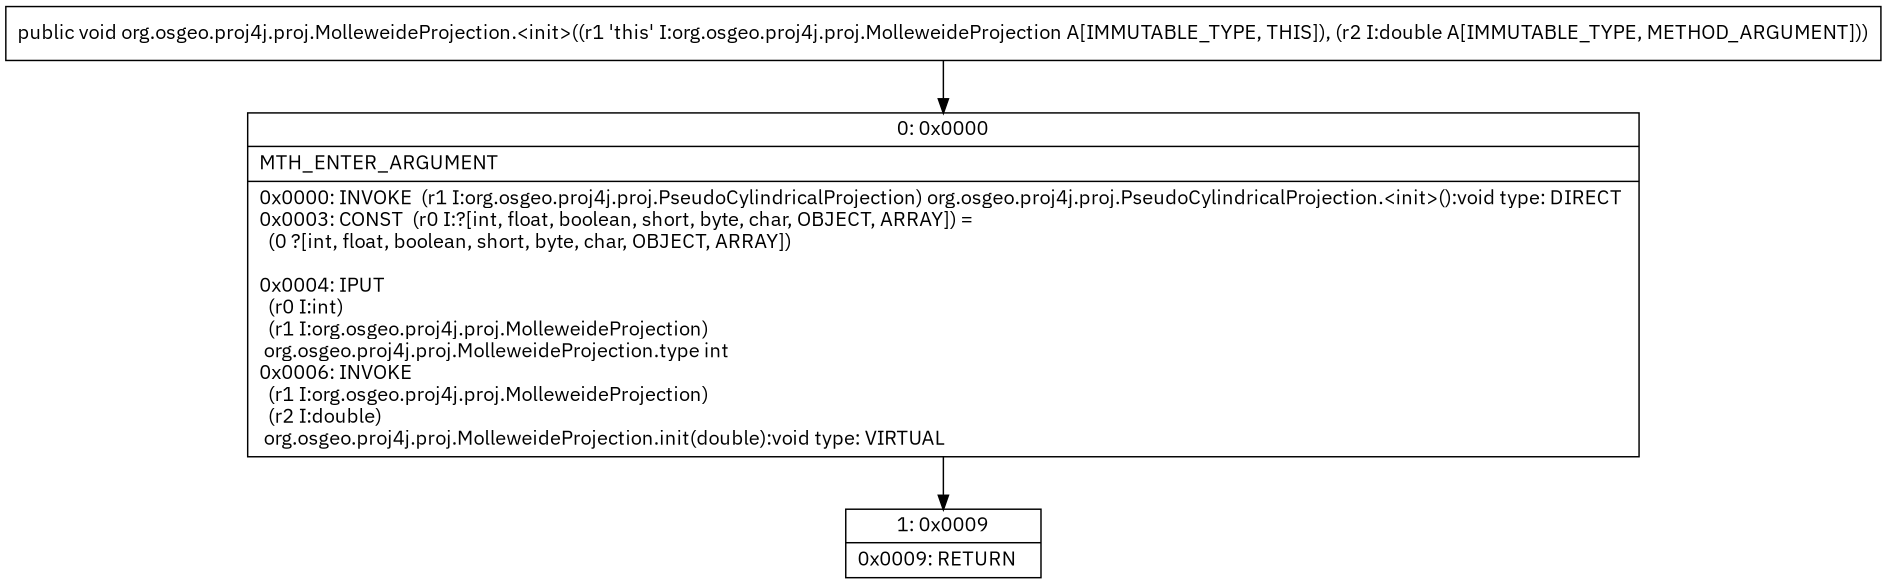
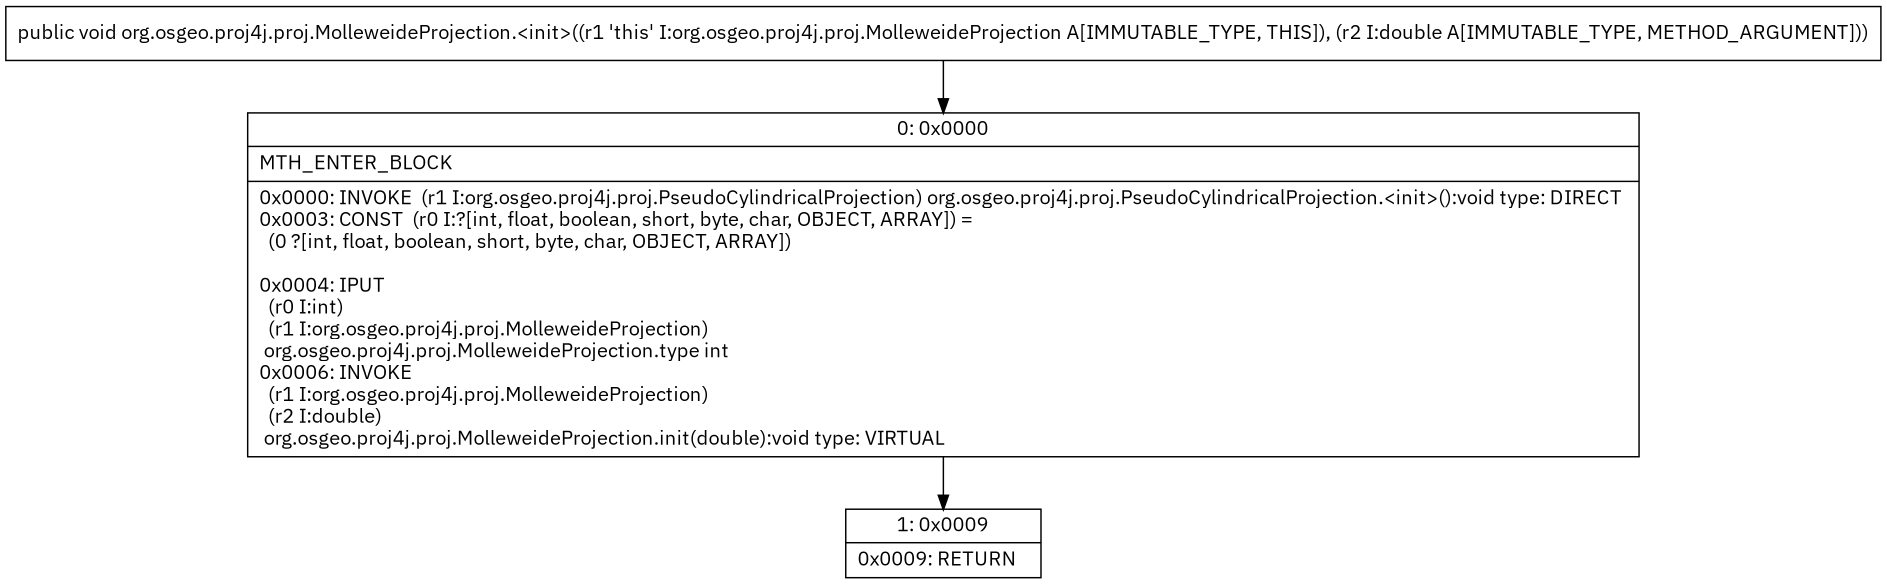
node "0: 0x0000": text "MTH_ENTER_ARGUMENT" -> "MTH_ENTER_BLOCK"
